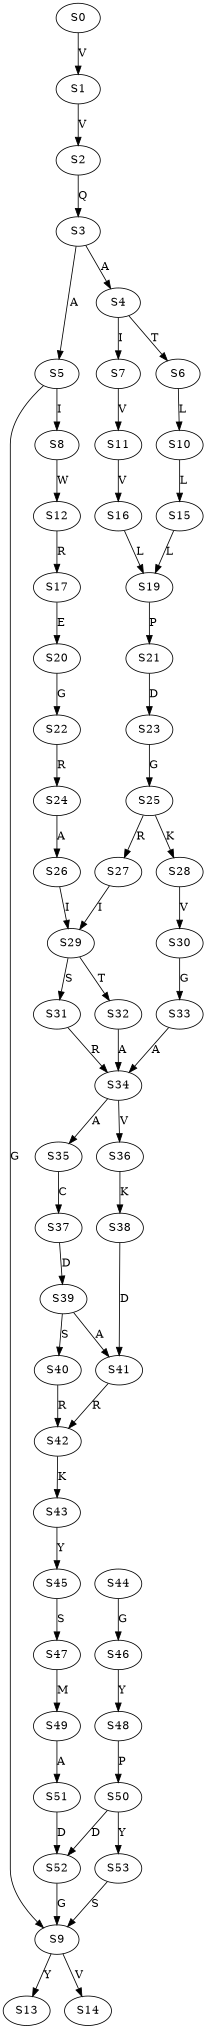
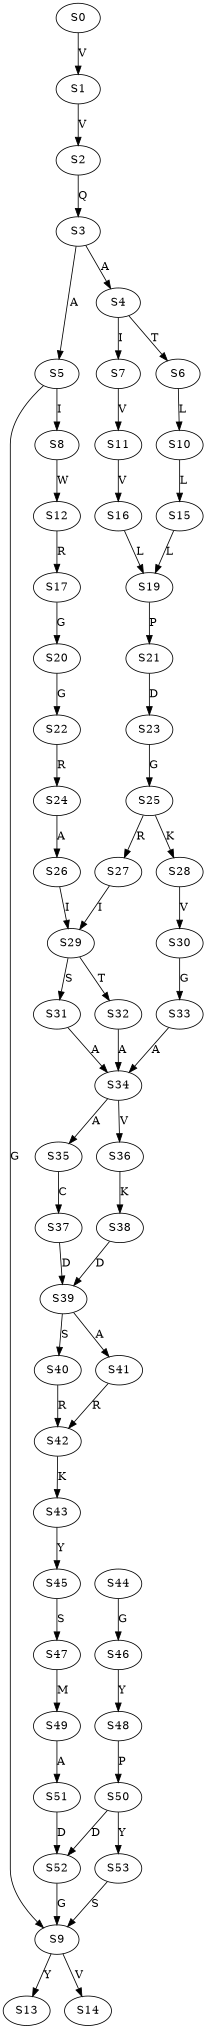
edge "S17" -> "S20": label "E" -> "G"
edge "S31" -> "S34": label "R" -> "A"
edge "S38" -> "S41": now "S38" -> "S39"
